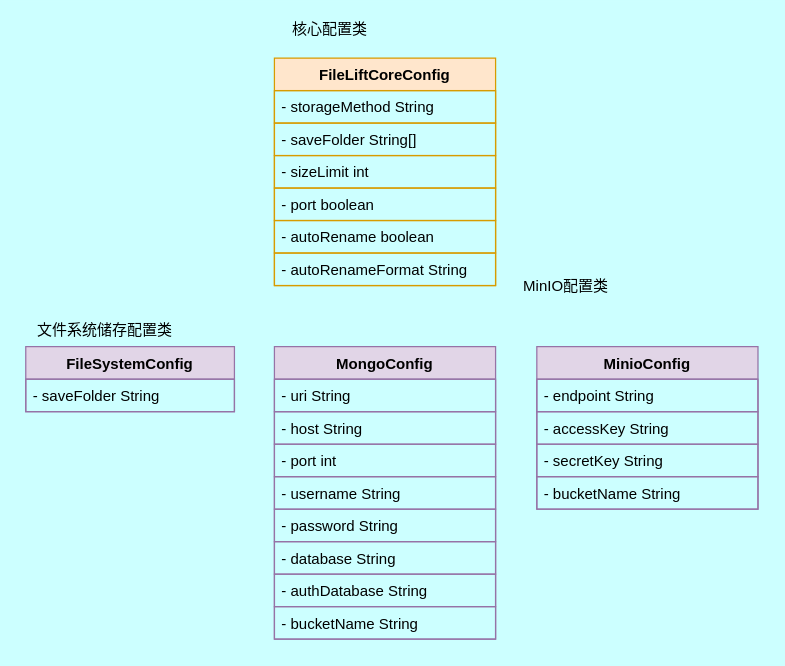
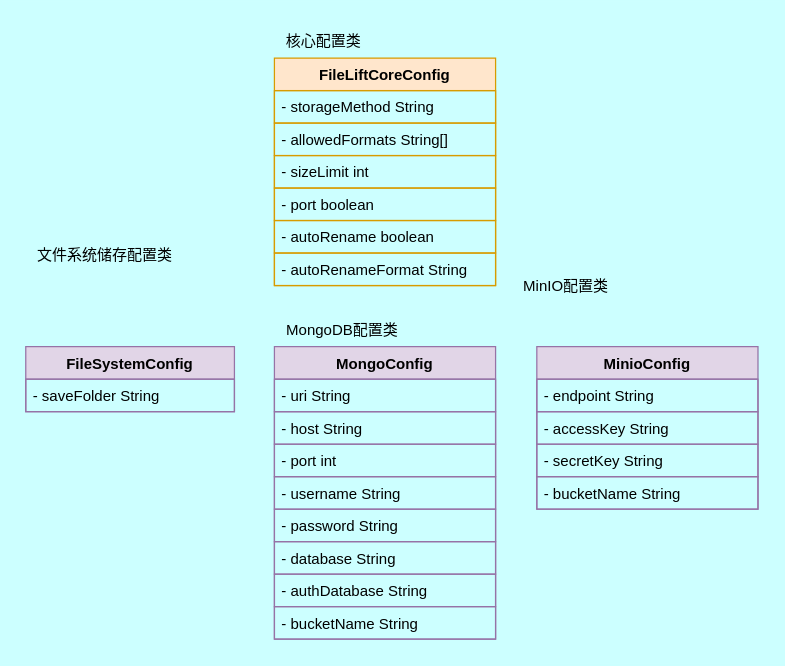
node "核心配置类": moved (329, 29) -> (323, 42)
node "- saveFolder String[]": label "- saveFolder String[]" -> "- allowedFormats String[]"
node "文件系统储存配置类": moved (104, 331) -> (104, 256)
node "MongoDB配置类": added
